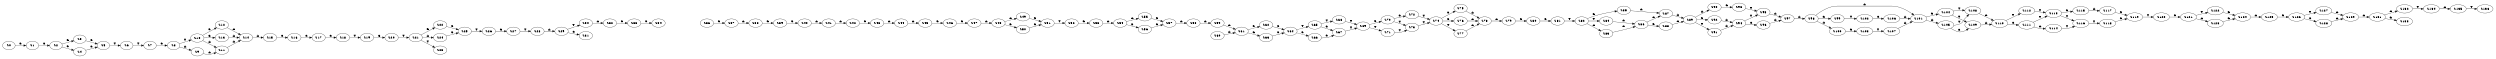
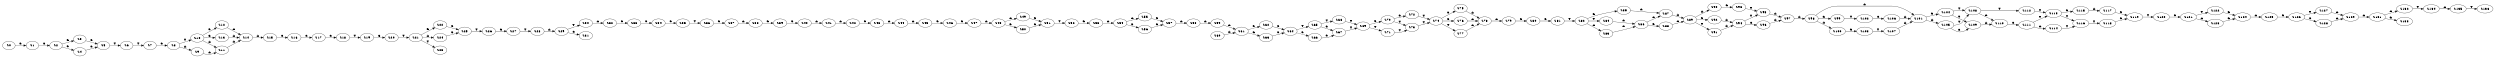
edge "S110" -> "S112": now "S108" -> "S112"
node "S35": added
